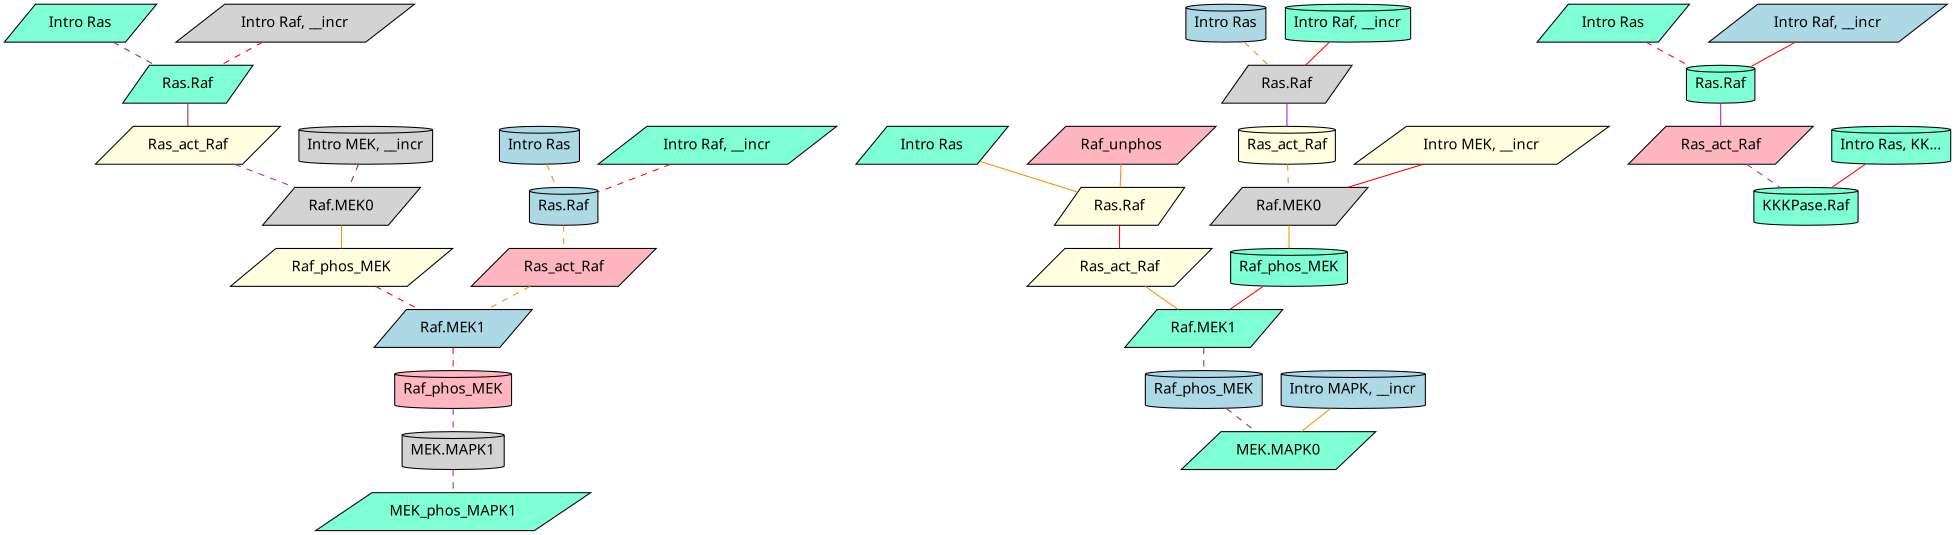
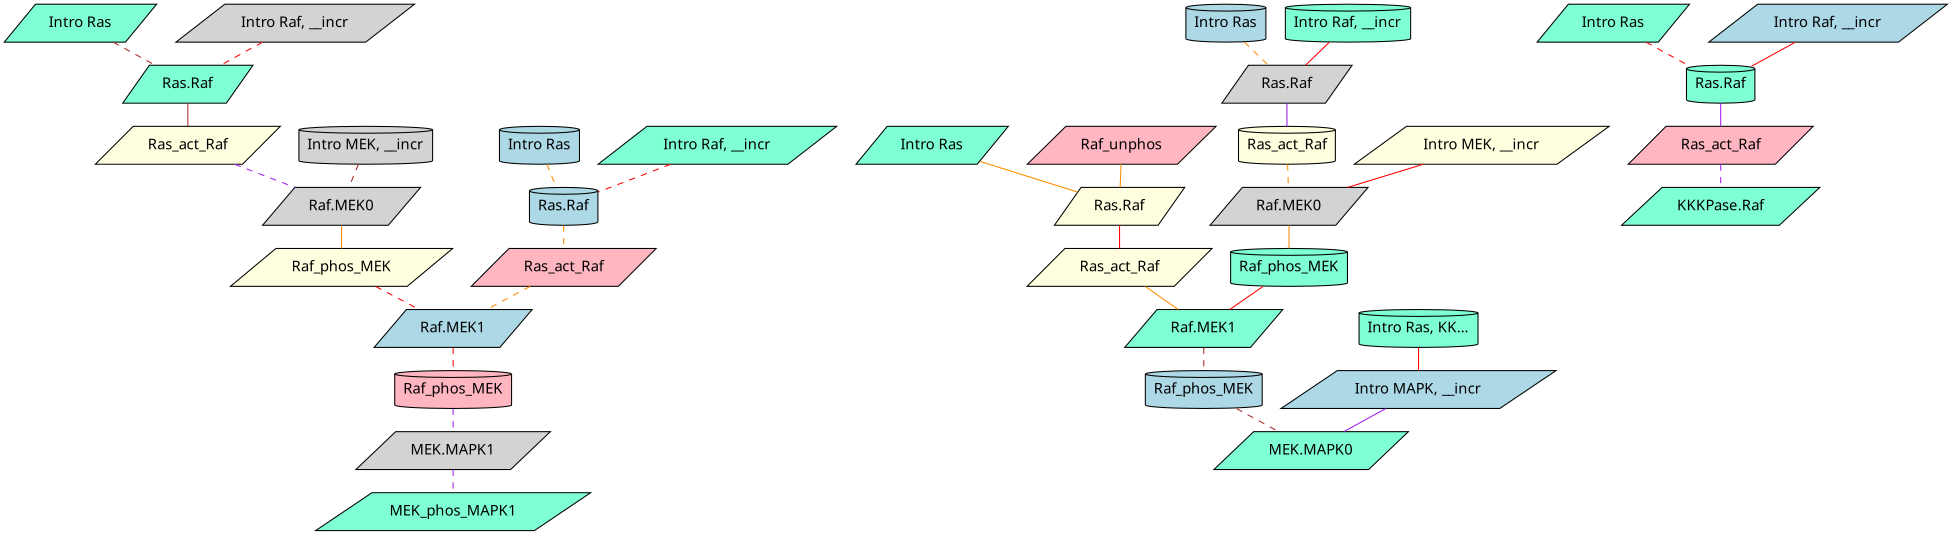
edge "Intro Ras, KK..." -- "KKKPase.Raf": now "Intro Ras, KK..." -- "Intro MAPK, __incr"
node "KKKPase.Raf": shape cylinder -> parallelogram
node "Intro MAPK, __incr": shape cylinder -> parallelogram
edge "Intro MAPK, __incr" -- "MEK.MAPK0": color darkorange -> purple
node "MEK.MAPK1": shape cylinder -> parallelogram
